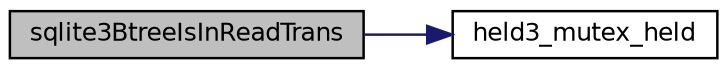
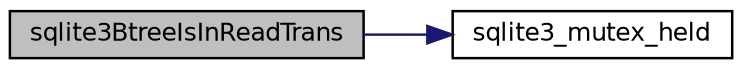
node "held3_mutex_held": label "held3_mutex_held" -> "sqlite3_mutex_held"
